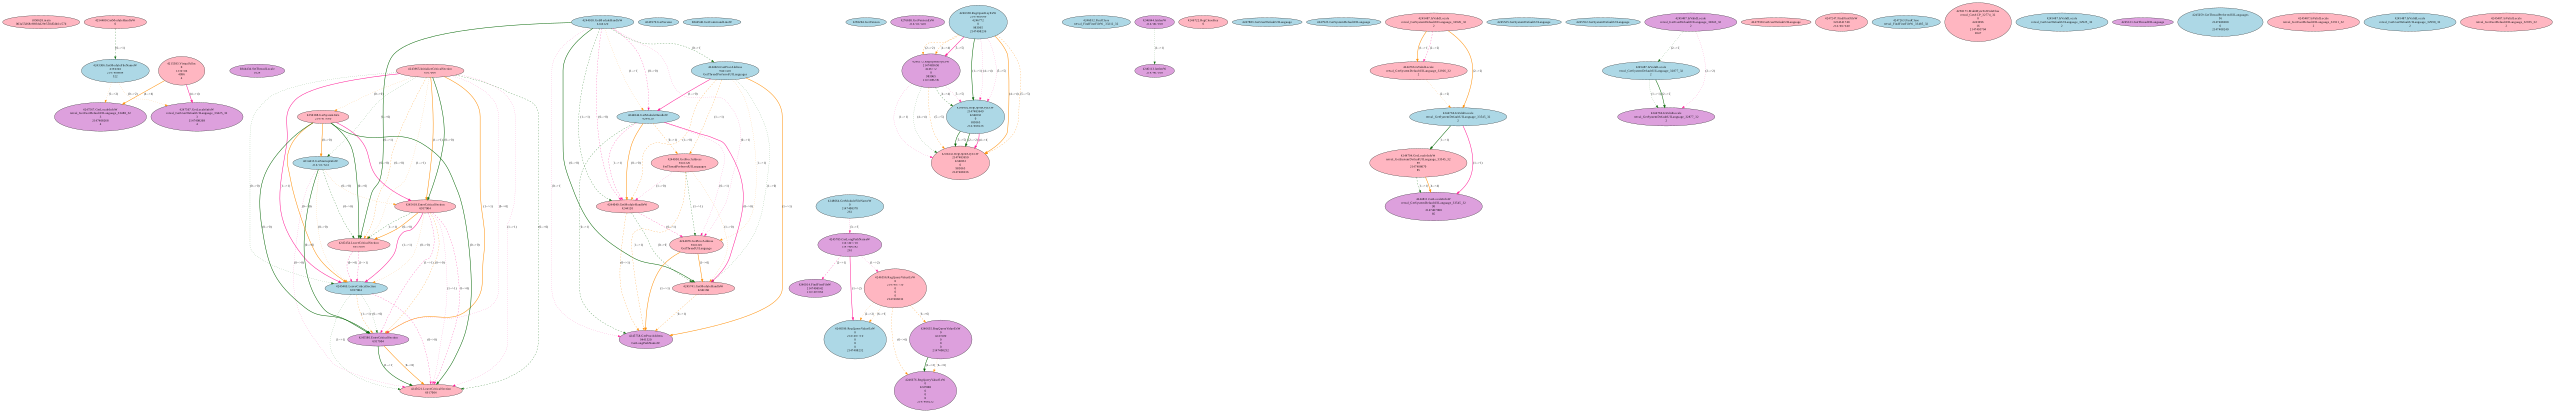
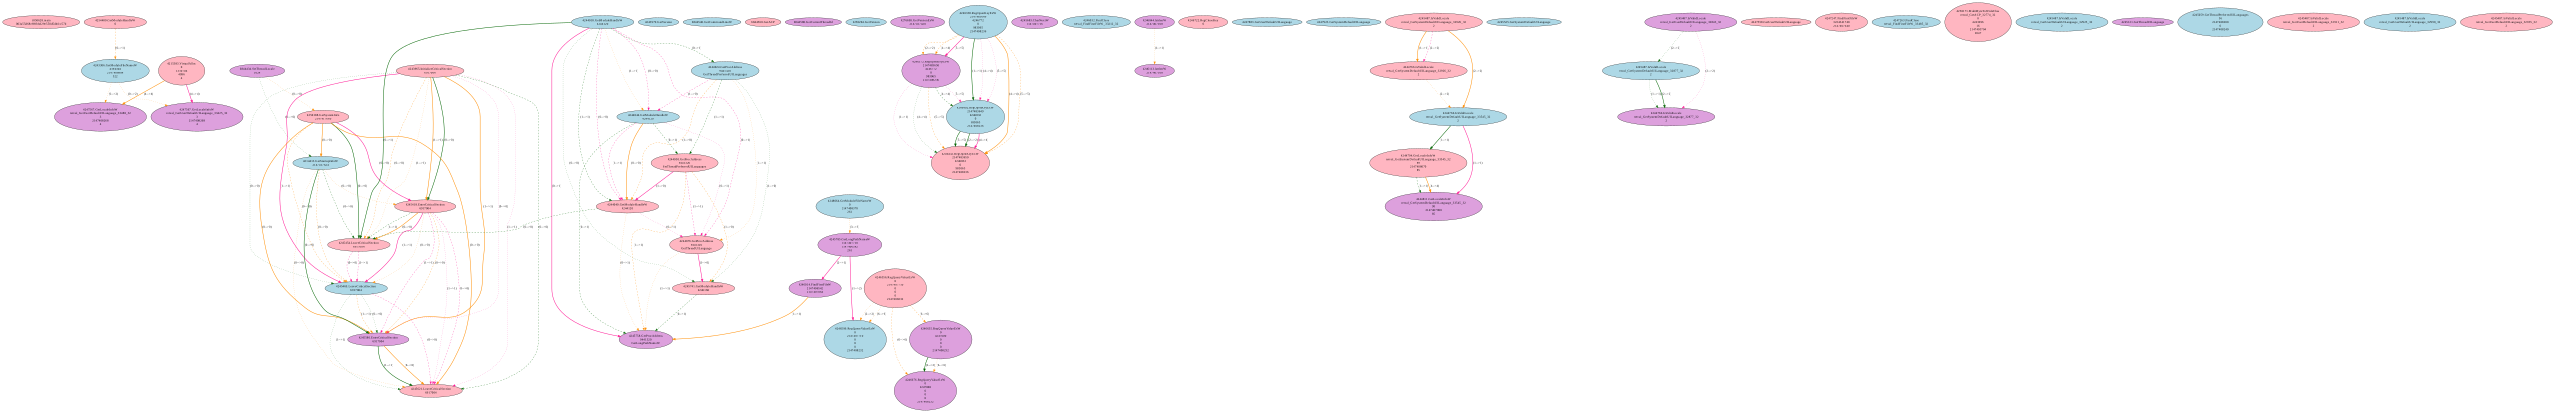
node "6844560.GetACP": added
node "6844580.GetCurrentThreadId": added
node "4245683.CharNextW 2147407716": added
node "4245552.GetSystemDefaultUILanguage": removed
edge "4254480.GetModuleHandleW 0" -> "4243306.GetModuleFileNameW 4194304 2147408904 522": color darkgreen -> darkorange
edge "4246044.lstrlenW 2147407108" -> "4246113.lstrlenW 2147407108": color darkgreen -> darkorange
edge "4243965.InitializeCriticalSection 6917004" -> "4250188.GetSystemInfo 2147417660": now "6844434.SetThreadLocale 1024" -> "4250188.GetSystemInfo 2147417660"
edge "4244024.GetProcAddress 9441320 GetThreadPreferredUILanguages" -> "4244044.GetModuleHandleW 4244120": style bold -> dashed
edge "4244018.GetModuleHandleW 4244120" -> "4244076.GetProcAddress 9441320 GetThreadUILanguage": style dotted -> dashed
edge "4243965.InitializeCriticalSection 6917004" -> "4214413.GetStartupInfoW 2147417624": now "6844434.SetThreadLocale 1024" -> "4214413.GetStartupInfoW 2147417624"
edge "4244024.GetProcAddress 9441320 GetThreadPreferredUILanguages" -> "4244050.GetProcAddress 9441320 SetThreadPreferredUILanguages": color darkorange -> darkgreen
edge "4244044.GetModuleHandleW 4244120" -> "4244050.GetProcAddress 9441320 SetThreadPreferredUILanguages": color darkorange -> darkgreen
edge "4244018.GetModuleHandleW 4244120" -> "4245741.GetModuleHandleW 4246160": style bold -> dotted
edge "4244044.GetModuleHandleW 4244120" -> "4245741.GetModuleHandleW 4246160": removed, label "(0-->0)"
edge "4244050.GetProcAddress 9441320 SetThreadPreferredUILanguages" -> "4244040.GetModuleHandleW 4244120": style dotted -> bold
edge "4244018.GetModuleHandleW 4244120" -> "4245758.GetProcAddress 9441320 GetLongPathNameW": style dotted -> bold
edge "4244050.GetProcAddress 9441320 SetThreadPreferredUILanguages" -> "4244076.GetProcAddress 9441320 GetThreadUILanguage": color darkgreen -> deeppink
edge "4250188.GetSystemInfo 2147417660" -> "4245469.LeaveCriticalSection 6917004": style bold -> dashed
edge "4250188.GetSystemInfo 2147417660" -> "4245621.LeaveCriticalSection 6917004": color darkgreen -> darkorange
edge "4244040.GetModuleHandleW 4244120" -> "4244076.GetProcAddress 9441320 GetThreadUILanguage": style dashed -> dotted
edge "4244050.GetProcAddress 9441320 SetThreadPreferredUILanguages" -> "4245741.GetModuleHandleW 4246160": style dotted -> dashed
edge "4248064.GetModuleFileNameW 0 2147408370 261" -> "4245785.GetLongPathNameW 2147407710 2147406542 261": color deeppink -> darkorange
edge "4214413.GetStartupInfoW 2147417624" -> "4245469.LeaveCriticalSection 6917004": style dotted -> dashed
edge "4244024.GetProcAddress 9441320 GetThreadPreferredUILanguages" -> "4245758.GetProcAddress 9441320 GetLongPathNameW": now "4246014.FindFirstFileW 2147406542 2147407064" -> "4245758.GetProcAddress 9441320 GetLongPathNameW"
edge "4250188.GetSystemInfo 2147417660" -> "4245580.EnterCriticalSection 6917004": color darkgreen -> darkorange
edge "4244040.GetModuleHandleW 4244120" -> "4245741.GetModuleHandleW 4246160": now "4244040.GetModuleHandleW 4244120" -> "4245454.LeaveCriticalSection 6917004"
edge "4245785.GetLongPathNameW 2147407710 2147406542 261" -> "4246556.RegQueryValueExW 0 2147407710 0 0 0 2147408232": removed, label "(1-->2)"
edge "4244076.GetProcAddress 9441320 GetThreadUILanguage" -> "4245741.GetModuleHandleW 4246160": color darkorange -> deeppink
edge "4245785.GetLongPathNameW 2147407710 2147406542 261" -> "4246014.FindFirstFileW 2147406542 2147407064": style dashed -> bold
edge "4244040.GetModuleHandleW 4244120" -> "4245758.GetProcAddress 9441320 GetLongPathNameW": style dashed -> dotted
edge "4244076.GetProcAddress 9441320 GetThreadUILanguage" -> "4245758.GetProcAddress 9441320 GetLongPathNameW": style bold -> dotted
edge "4214413.GetStartupInfoW 2147417624" -> "4245621.LeaveCriticalSection 6917004": color deeppink -> darkorange
edge "4245741.GetModuleHandleW 4246160" -> "4245758.GetProcAddress 9441320 GetLongPathNameW": color darkorange -> darkgreen
